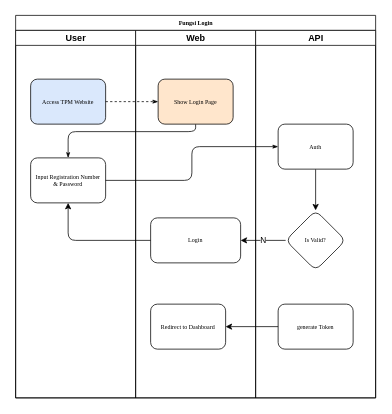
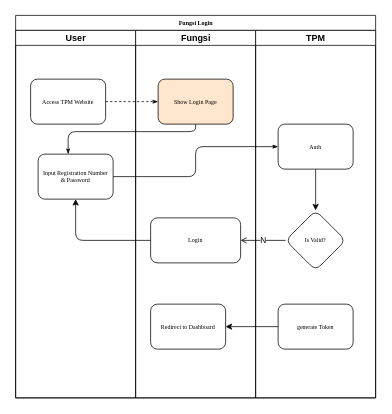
node "Web": label "Web" -> "Fungsi"
node "API": label "API" -> "TPM"
node "Access TPM Website": fillcolor #dae8fc -> #ffffff
node "Input Registration Number & Password": moved (68, 180) -> (75, 177)
edge "Is Valid?" -> "Login": arrowhead classic -> open
